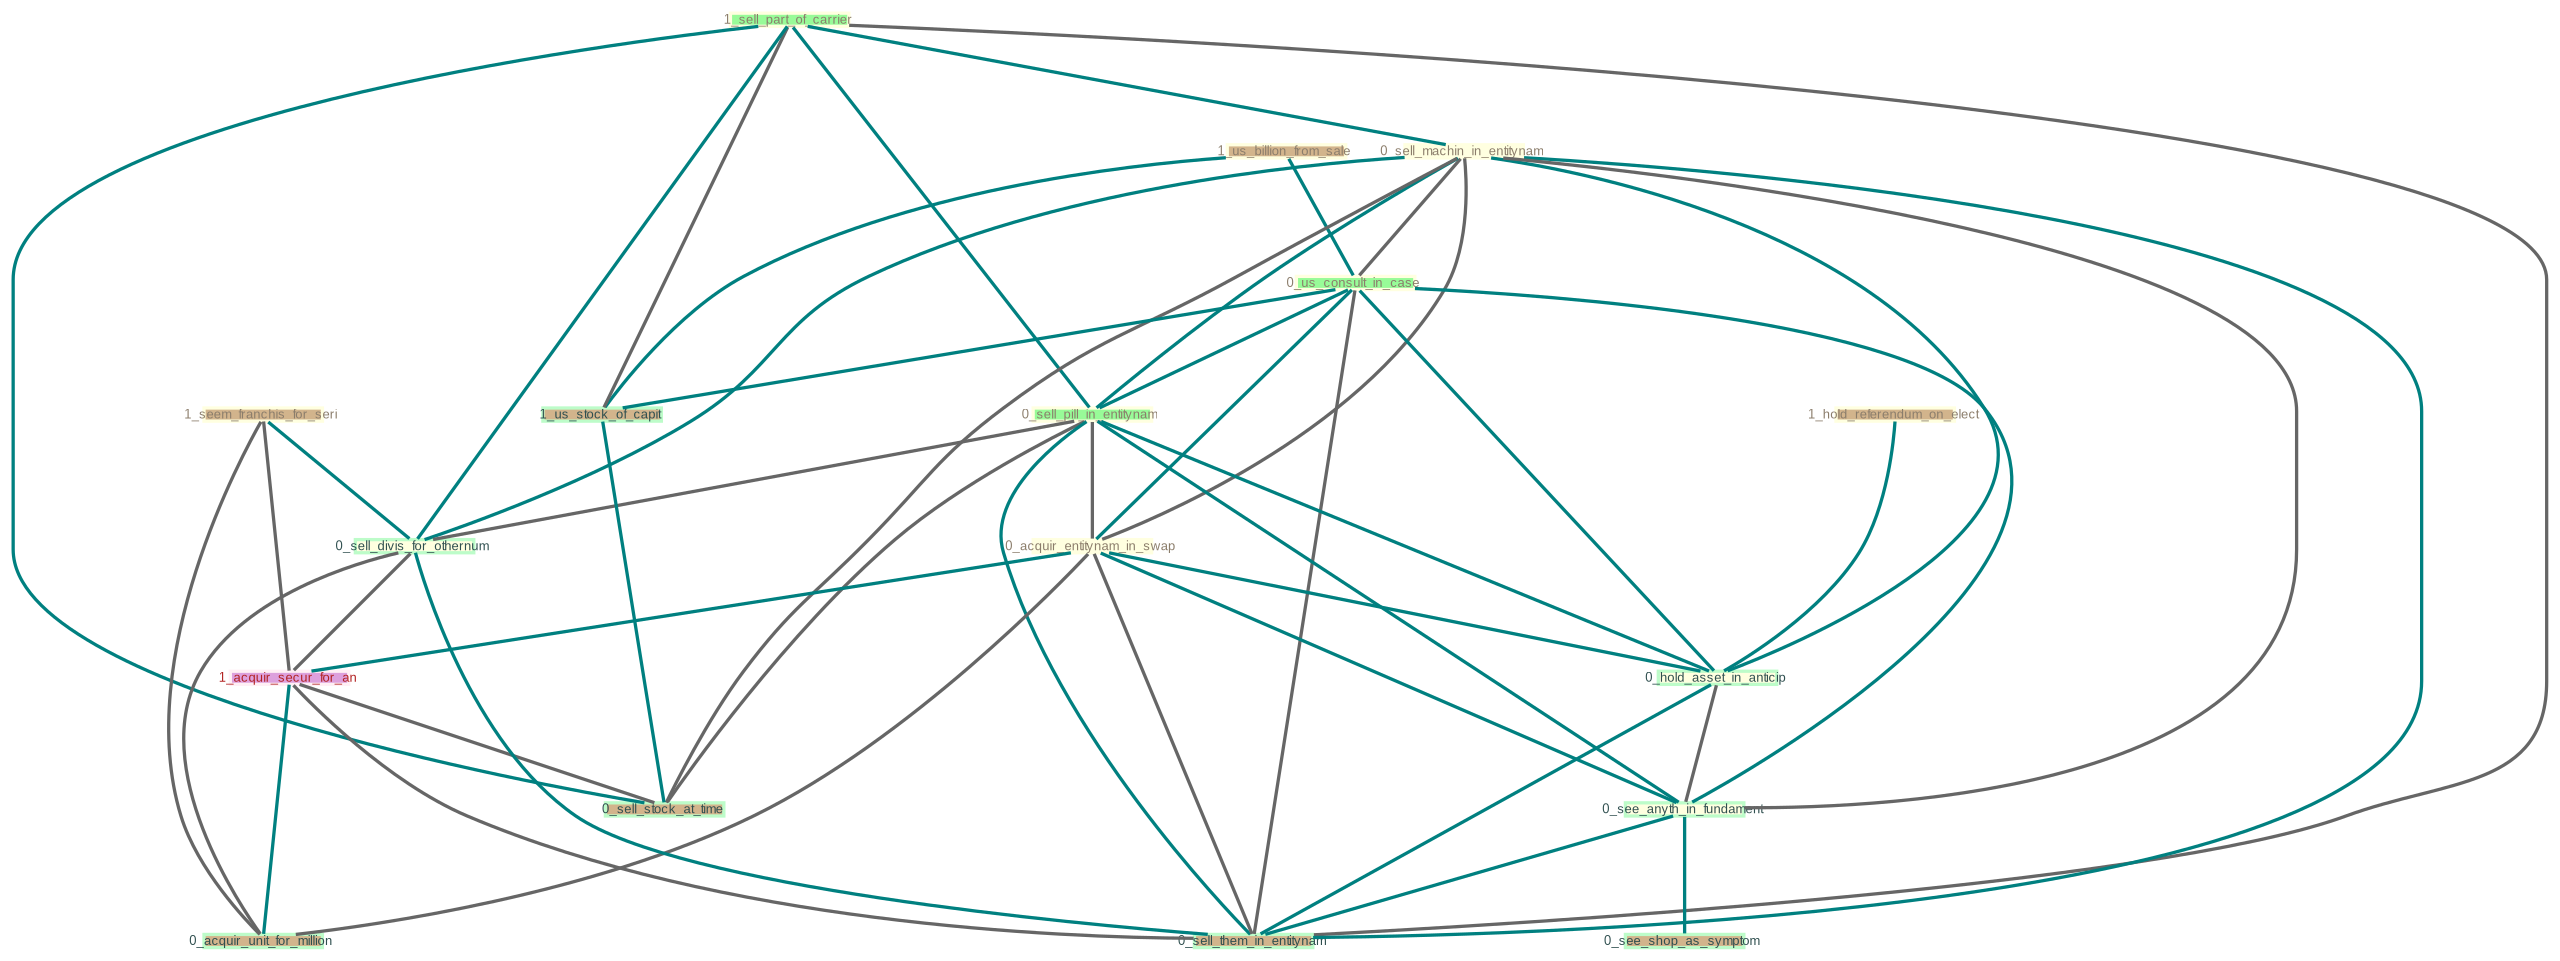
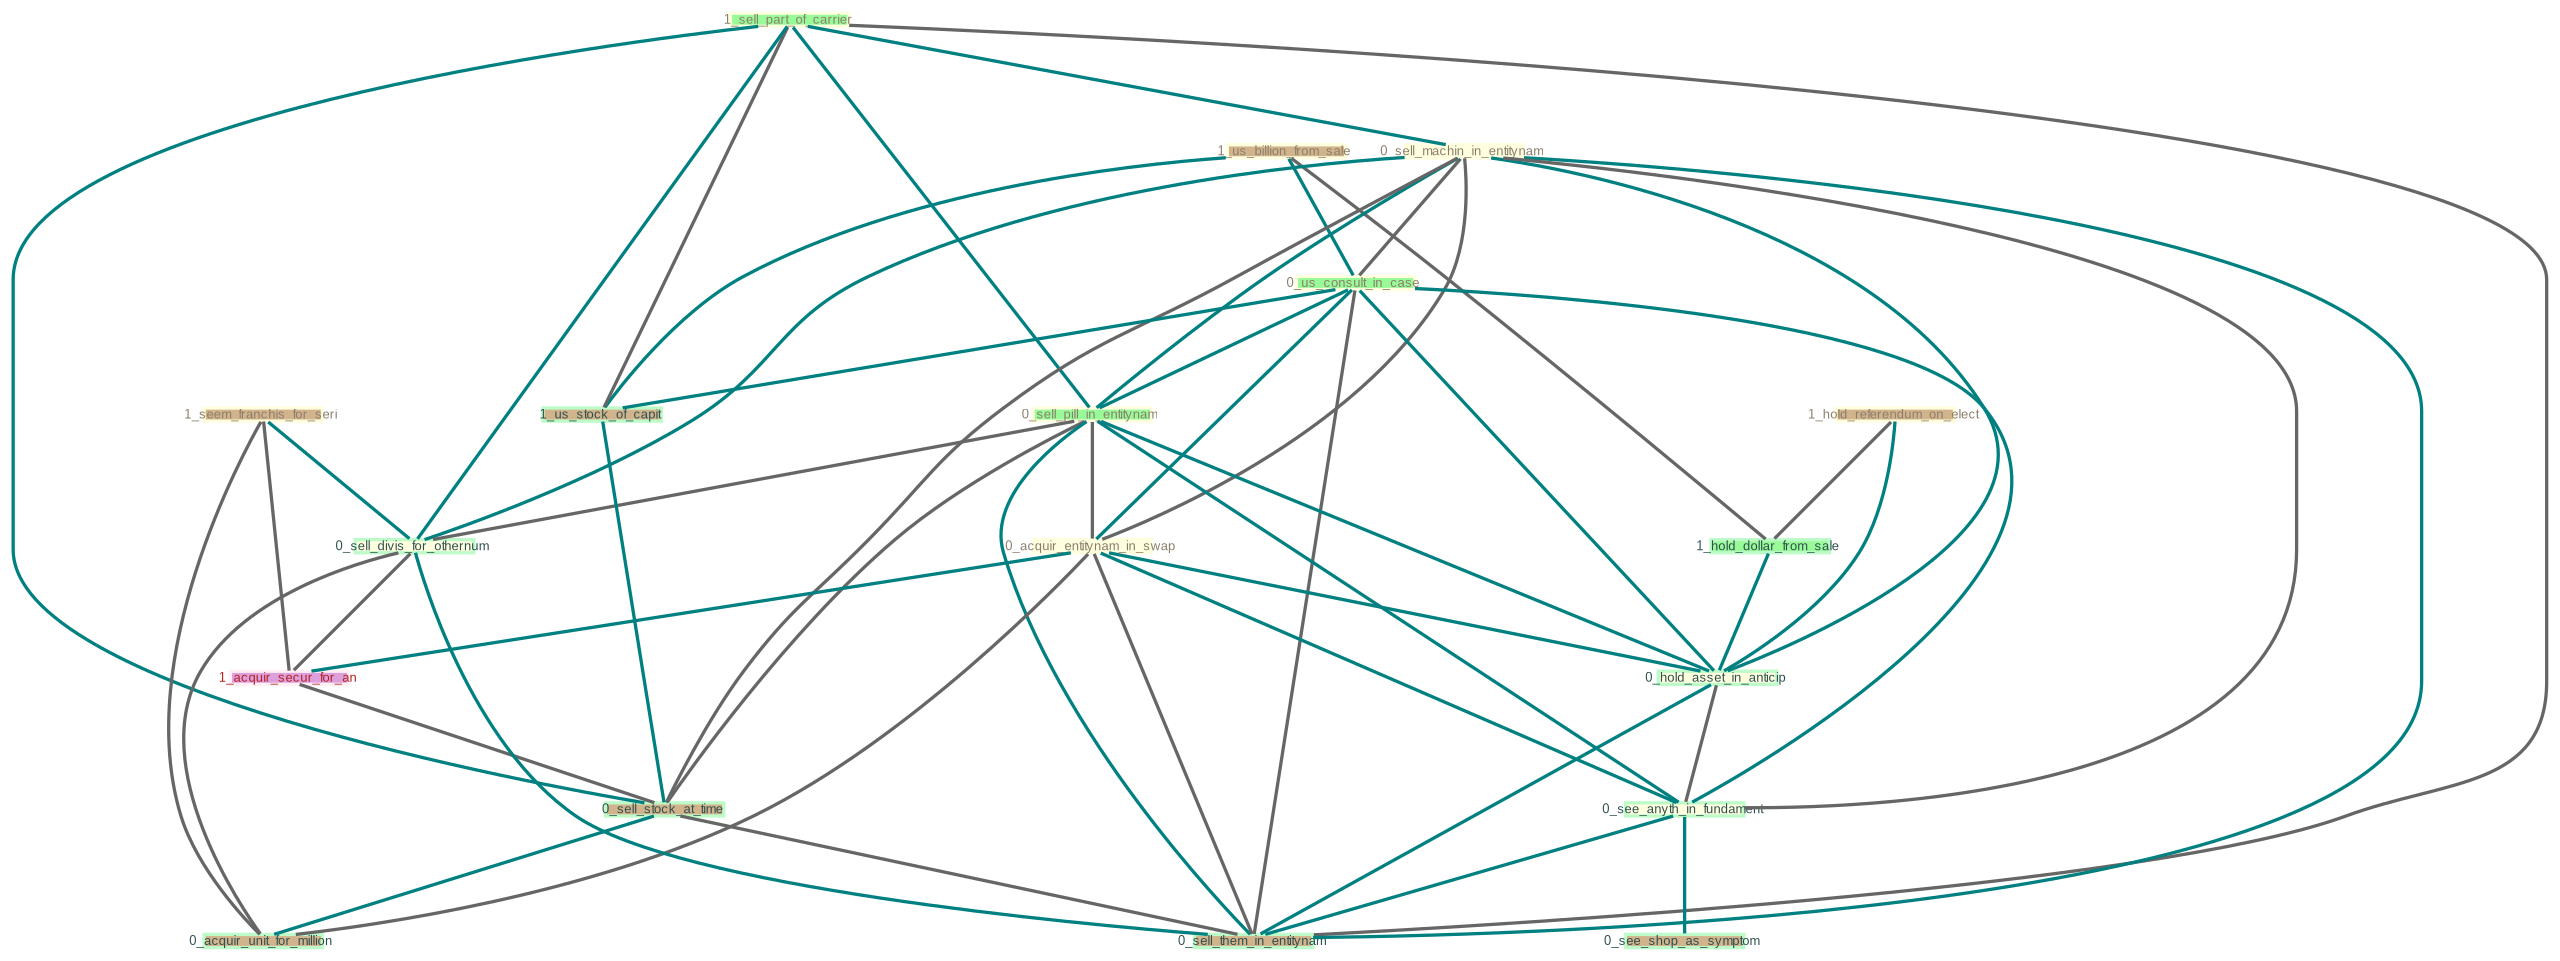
node "1_hold_dollar_from_sale": added
edge "1_acquir_secur_for_an" -- "0_acquir_unit_for_million": now "0_sell_stock_at_time" -- "0_acquir_unit_for_million"
edge "1_acquir_secur_for_an" -- "0_sell_them_in_entitynam": now "0_sell_stock_at_time" -- "0_sell_them_in_entitynam"
